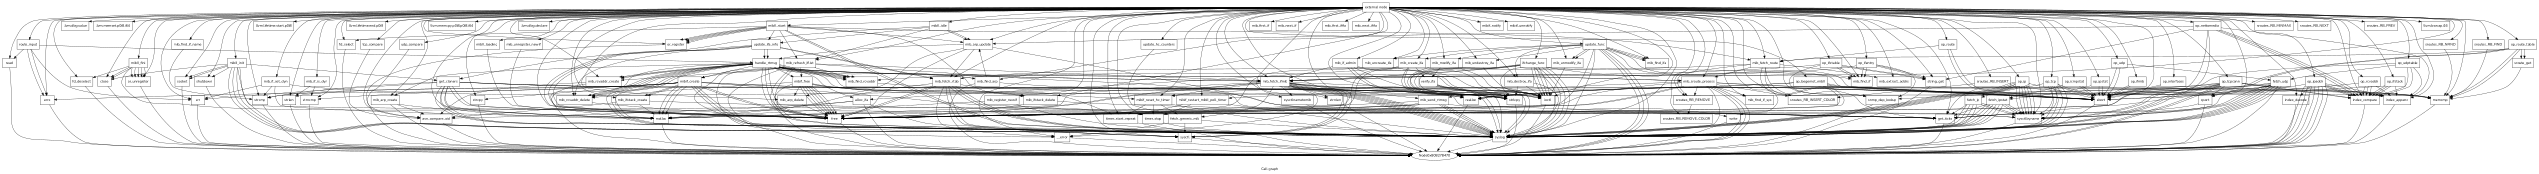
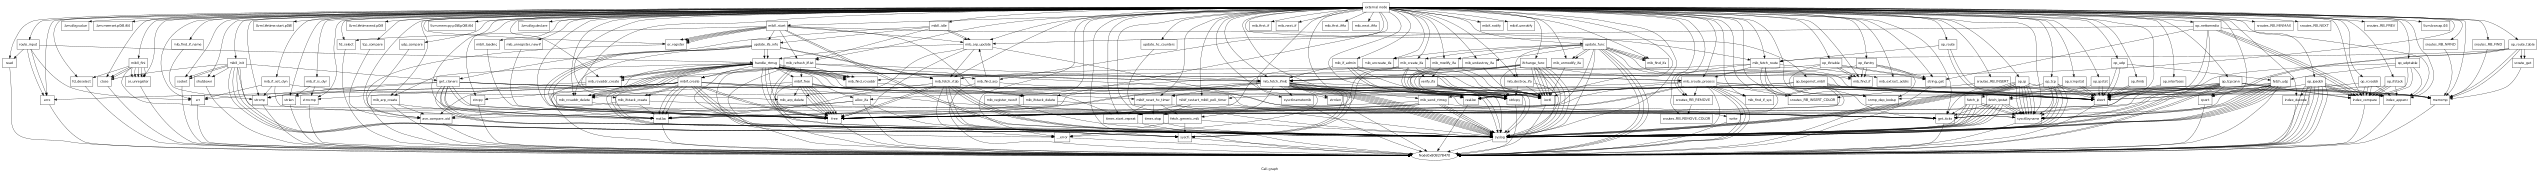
edge "mib_register_newif" -> "malloc": removed
edge "qsort" -> "get_ticks": now "op_tcpconn" -> "get_ticks"
